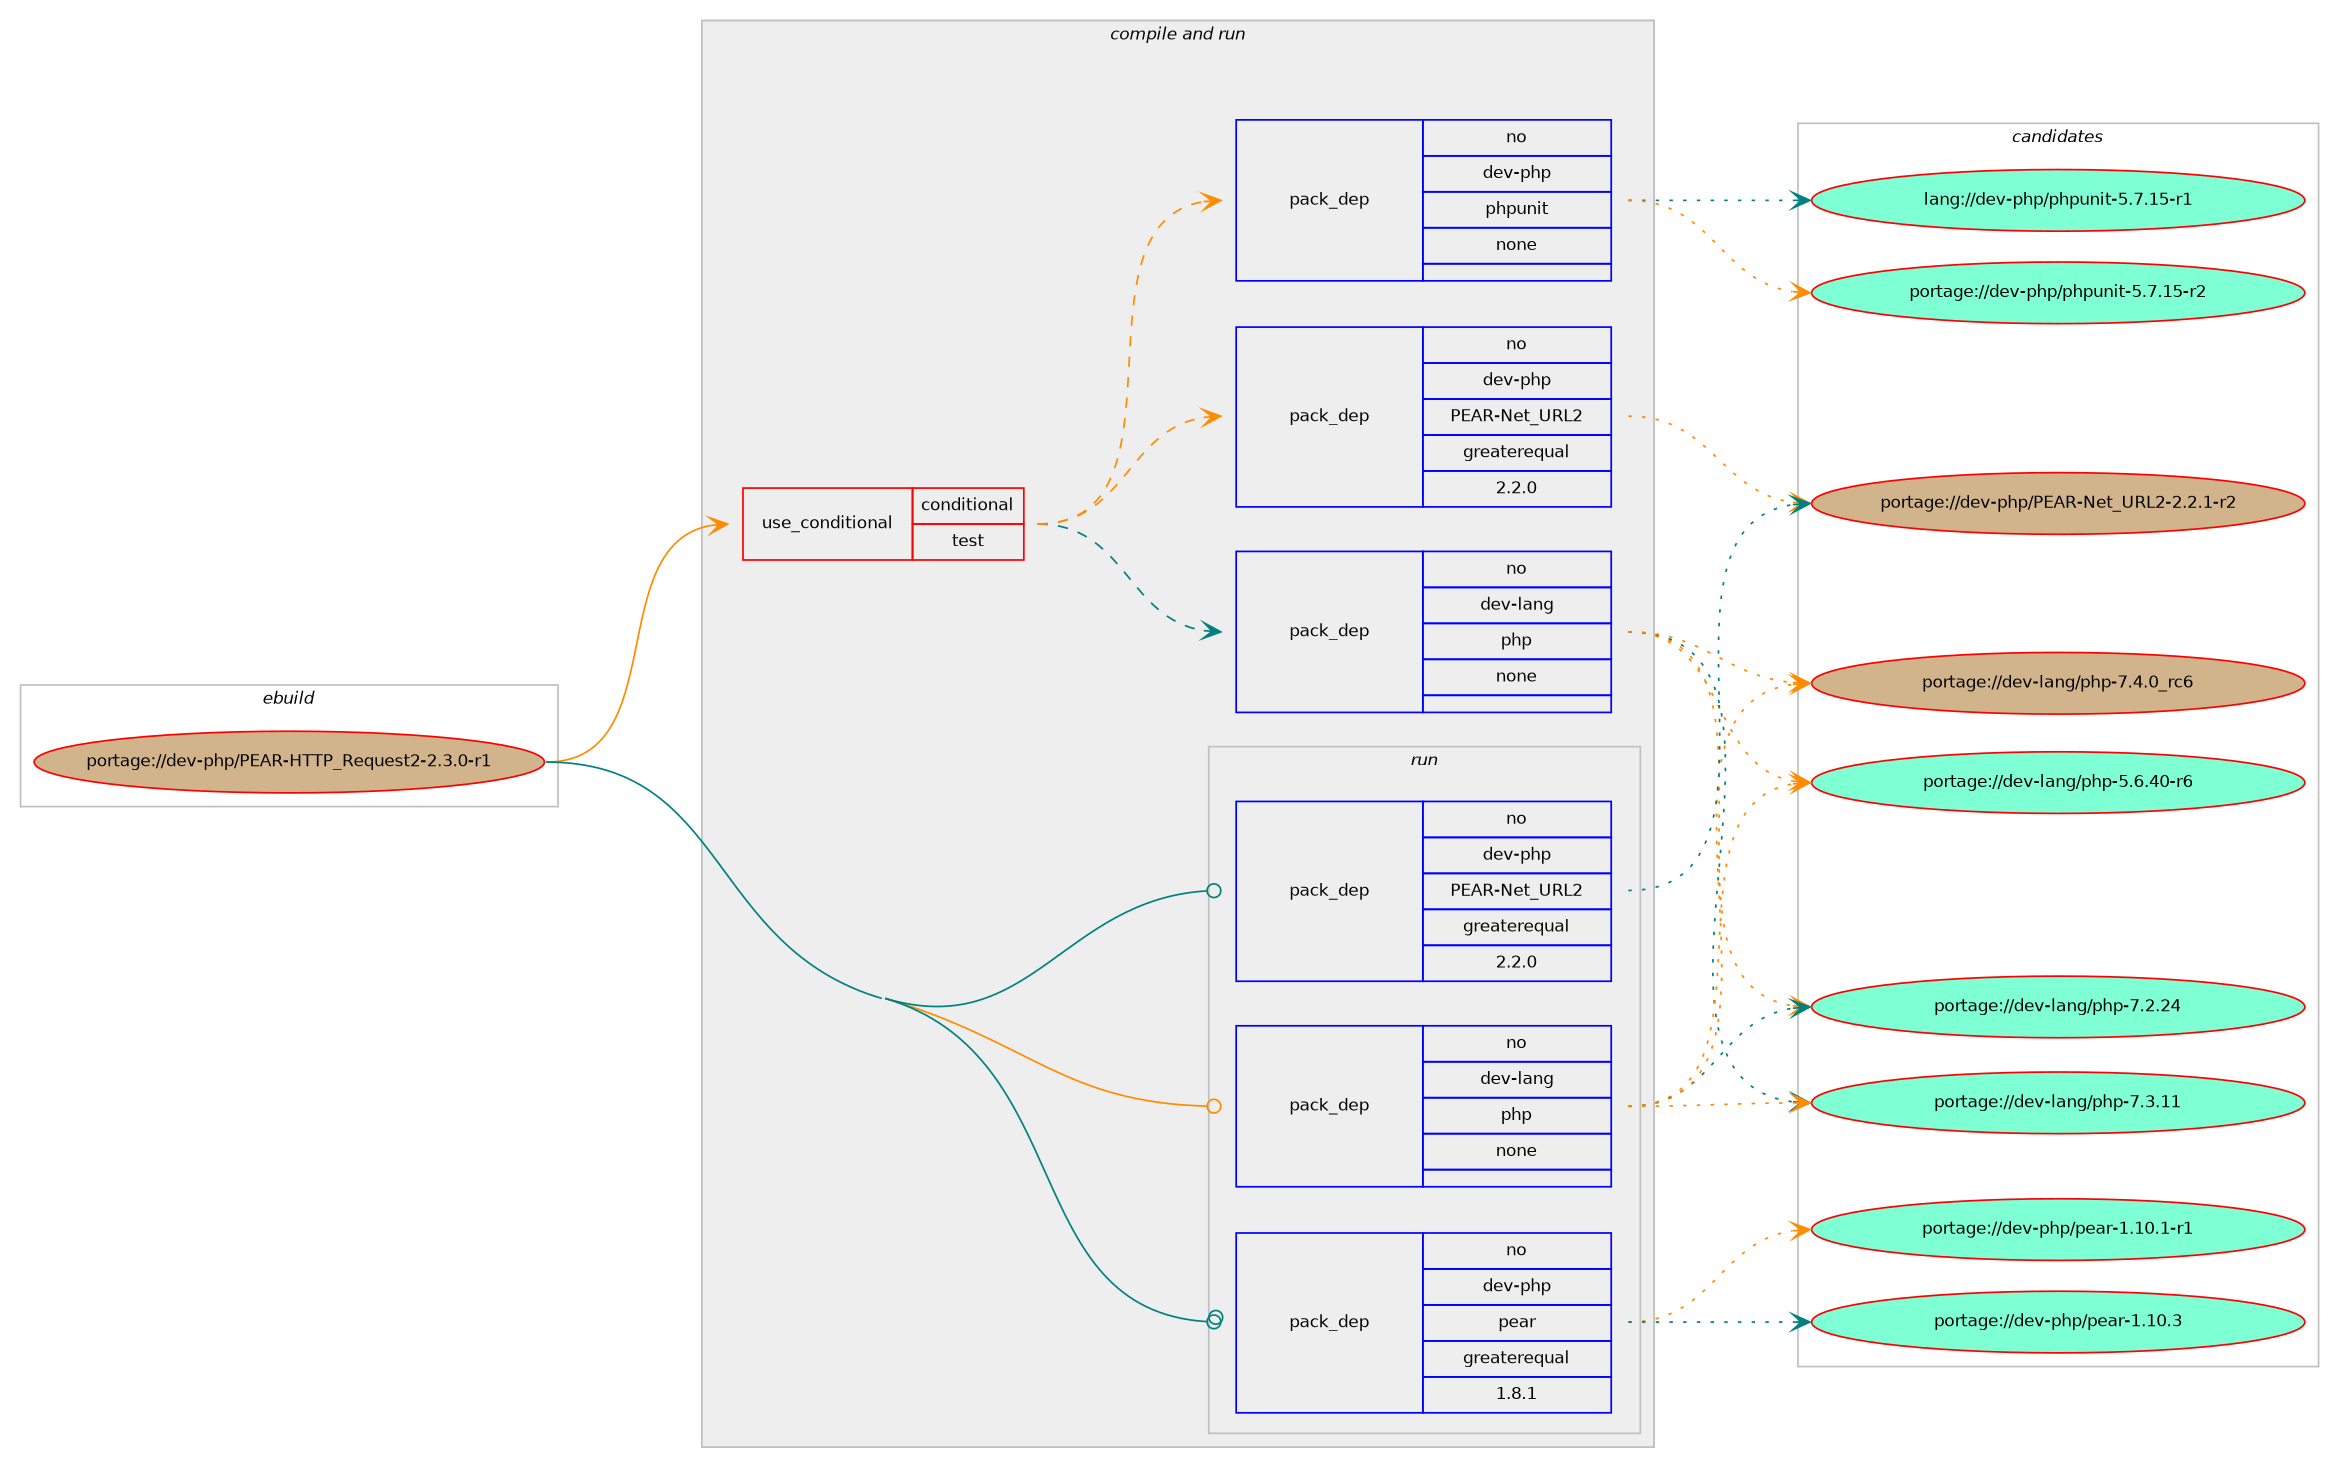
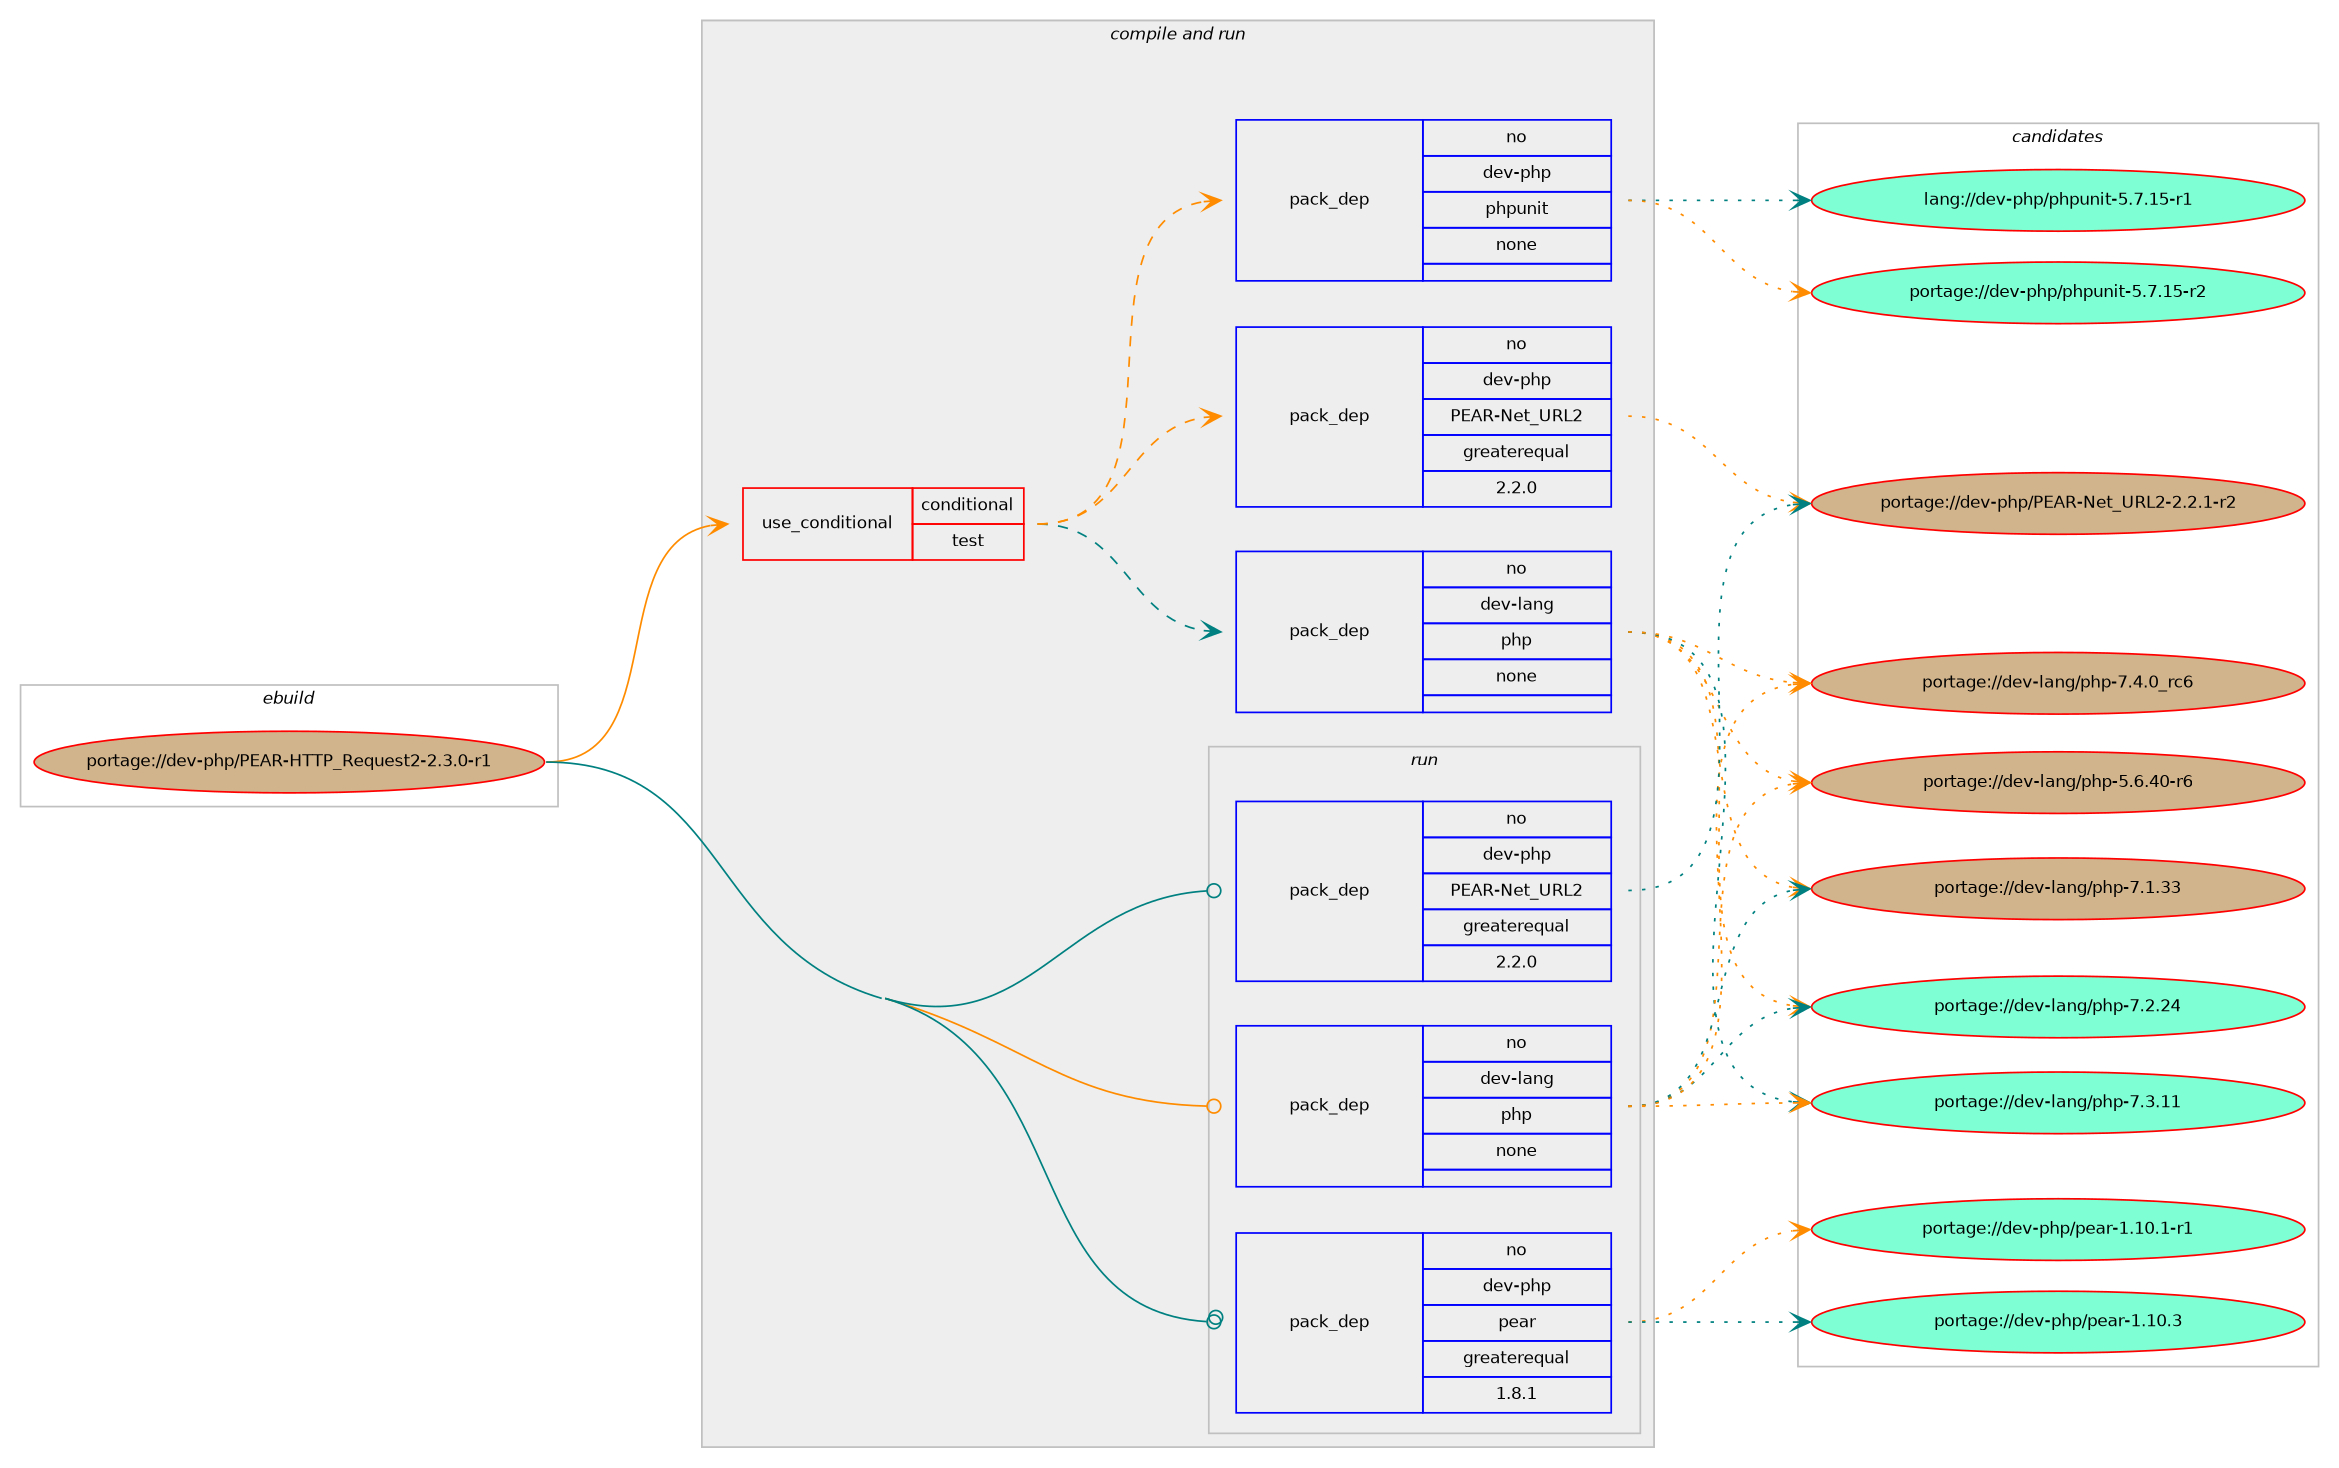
node "portage://dev-lang/php-5.6.40-r6": fillcolor aquamarine -> tan
node "portage://dev-lang/php-7.1.33": added
